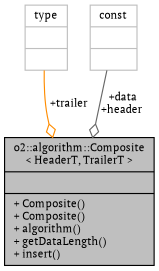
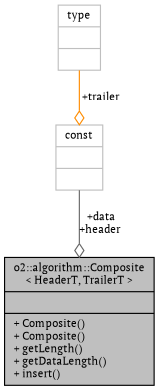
edge "type" -> "o2::algorithm::Composite": now "type" -> "const"
node "o2::algorithm::Composite": text "+ algorithm()" -> "+ getLength()"
